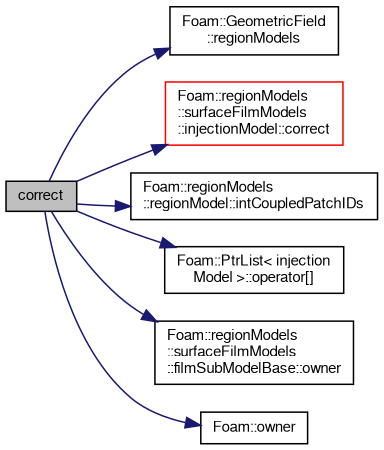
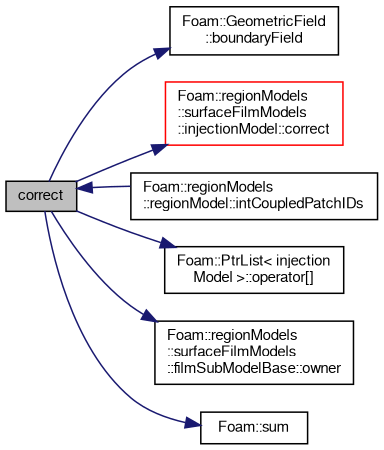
node "Foam::GeometricField ::regionModels": label "Foam::GeometricField ::regionModels" -> "Foam::GeometricField ::boundaryField"
edge "correct" -> "Foam::regionModels ::regionModel::intCoupledPatchIDs": reversed
node "Foam::owner": label "Foam::owner" -> "Foam::sum"
